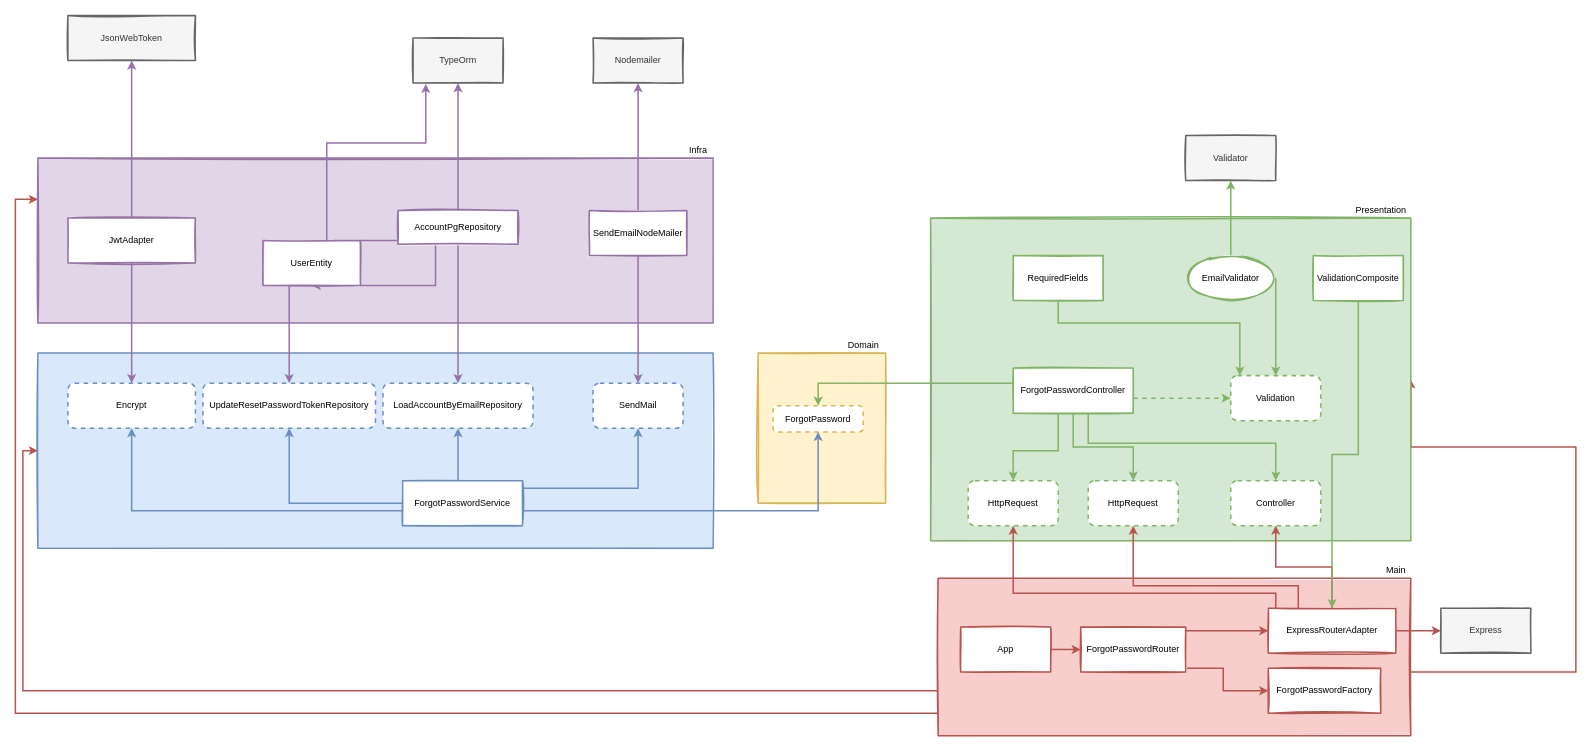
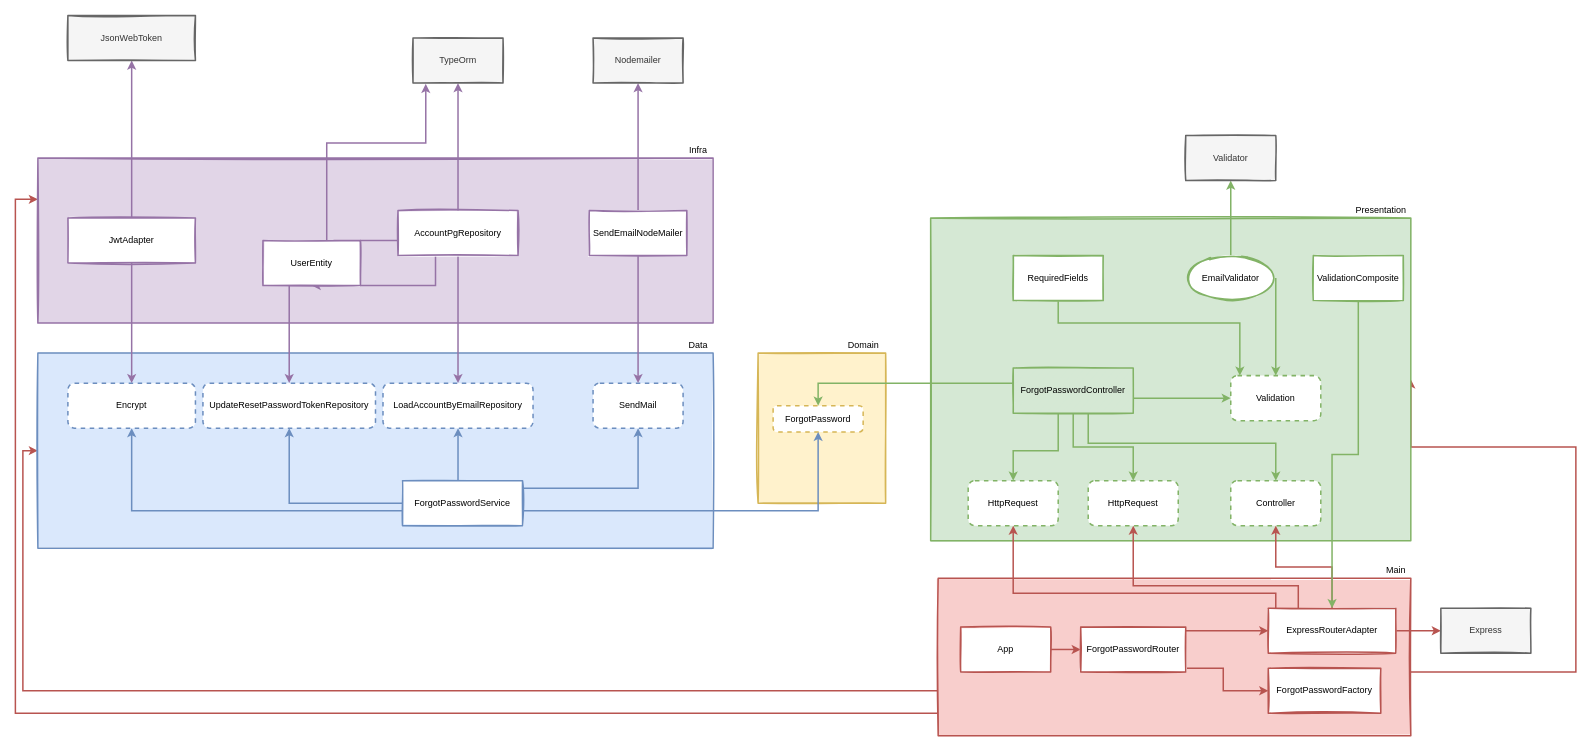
node "AccountPgRepository": size 120x34 -> 120x45
node "Data": added
node "ForgotPasswordController": fillcolor #ffffff -> #d5e8d4
edge "ForgotPasswordController" -> "Validation": style dashed -> solid
